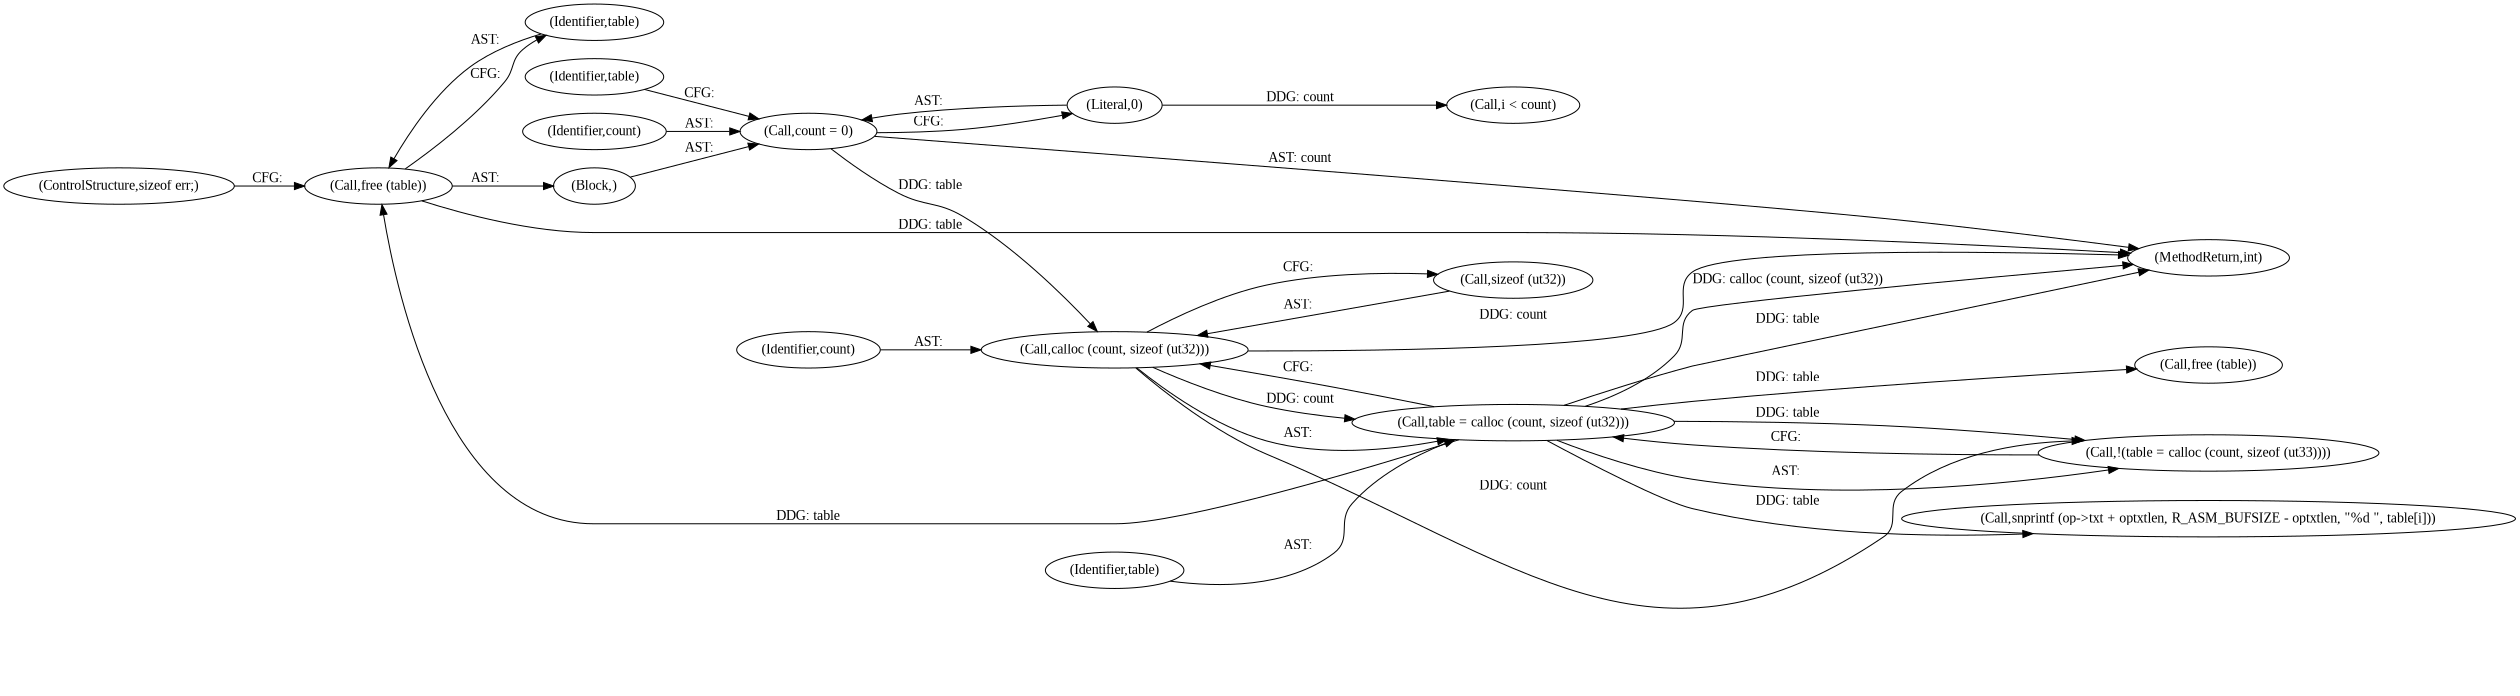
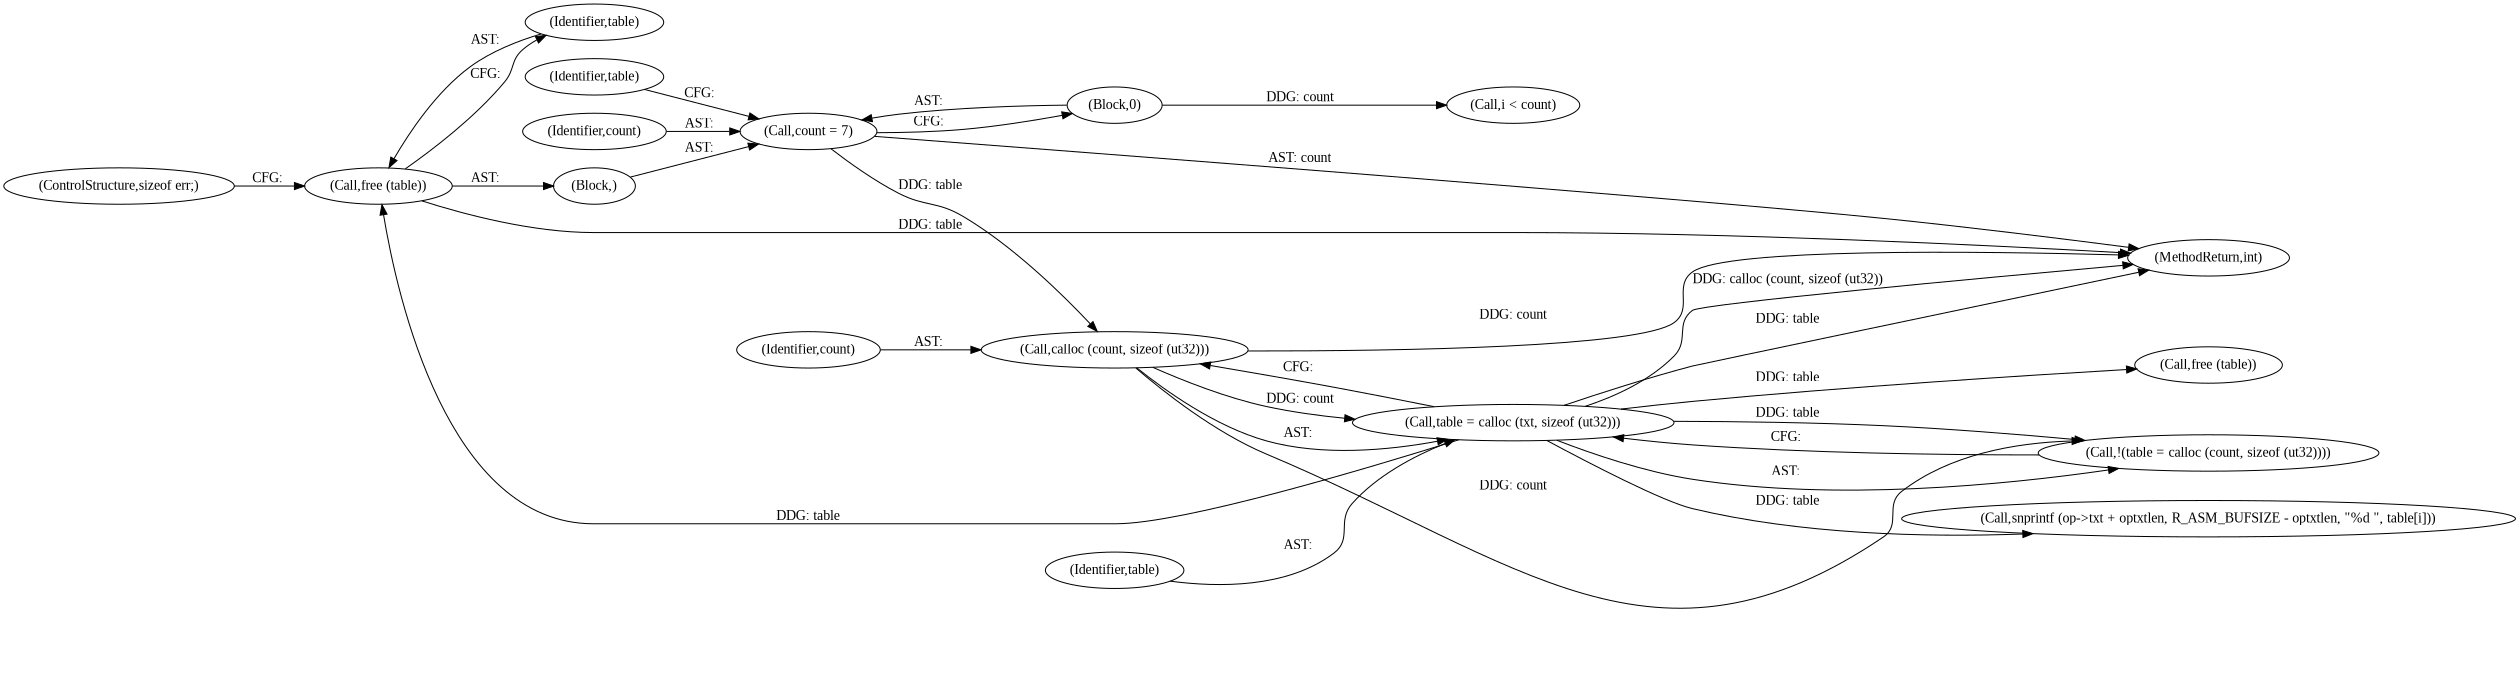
node "(Literal,0)": label "(Literal,0)" -> "(Block,0)"
node "(Call,count = 0)": label "(Call,count = 0)" -> "(Call,count = 7)"
node "(Call,sizeof (ut32))": removed
node "(Call,table = calloc (count, sizeof (ut32)))": label "(Call,table = calloc (count, sizeof (ut32)))" -> "(Call,table = calloc (txt, sizeof (ut32)))"
node "(Call,!(table = calloc (count, sizeof (ut33))))": label "(Call,!(table = calloc (count, sizeof (ut33))))" -> "(Call,!(table = calloc (count, sizeof (ut32))))"
